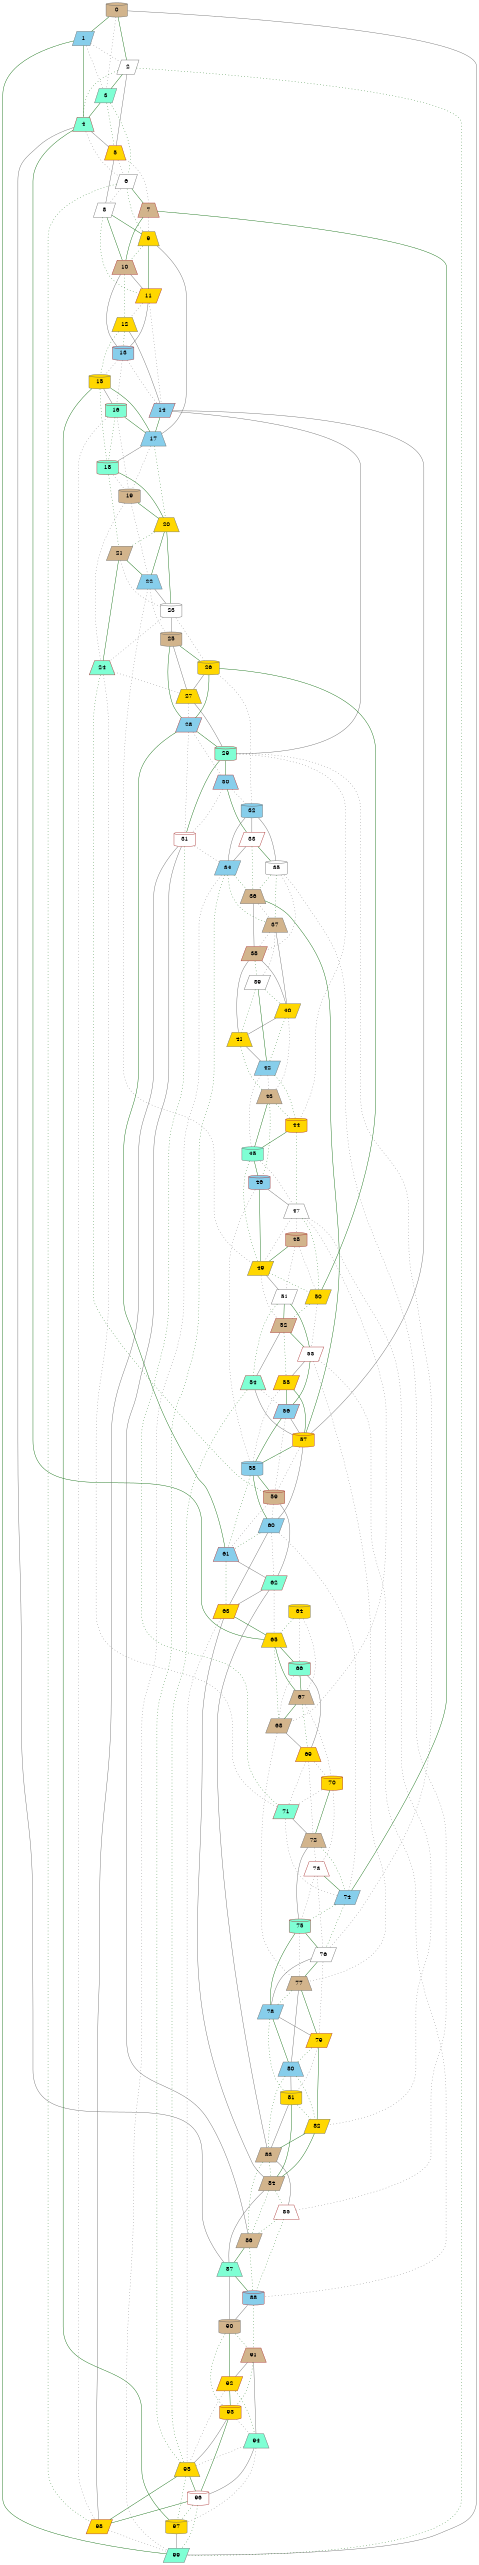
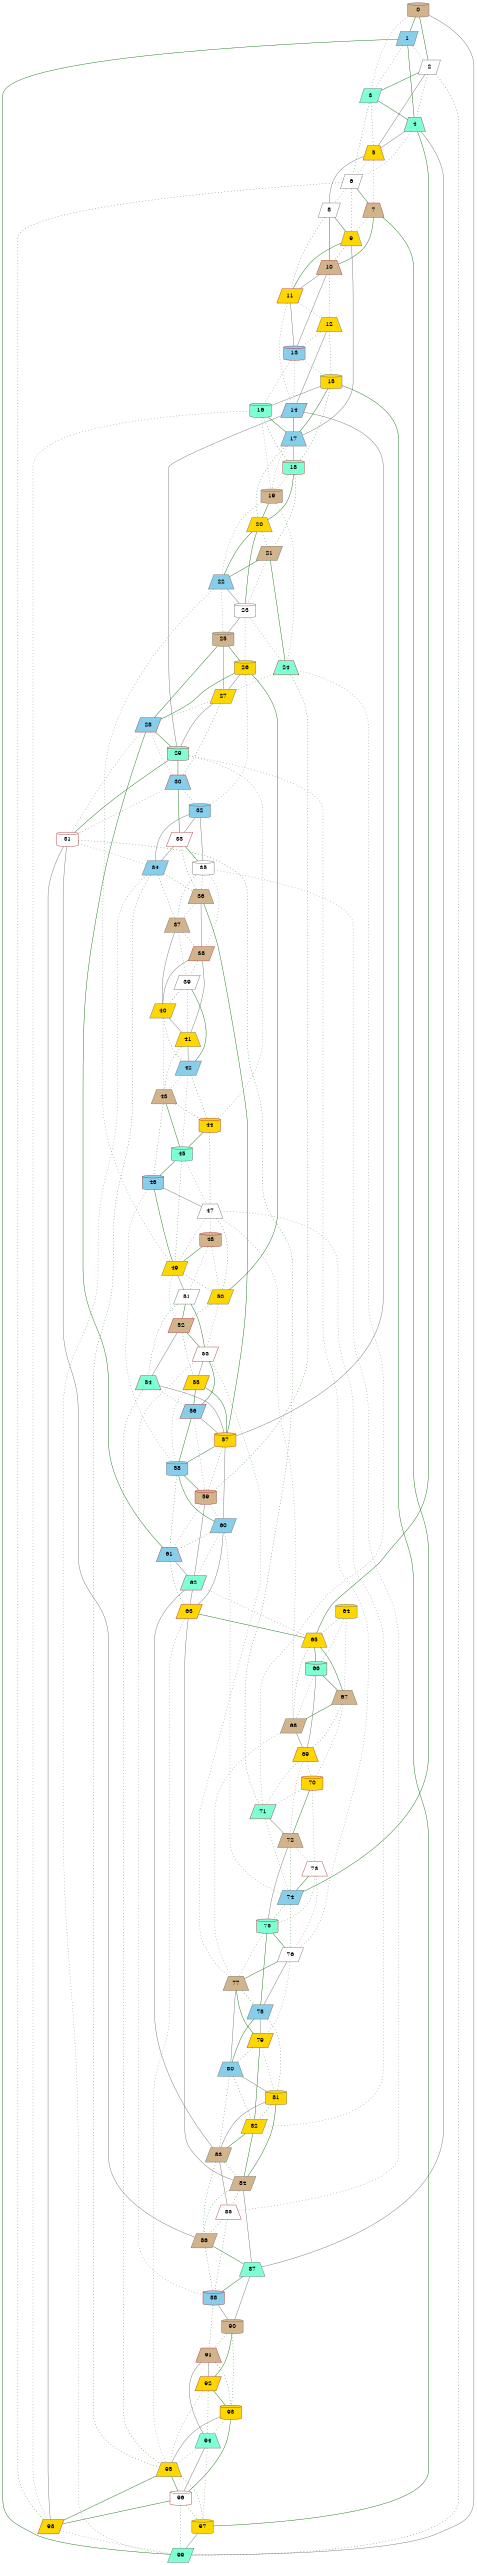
node "27": shape trapezium -> parallelogram
edge "27" -- "30": added
